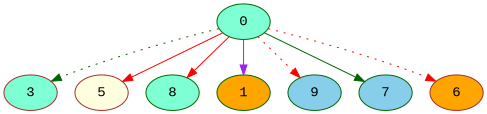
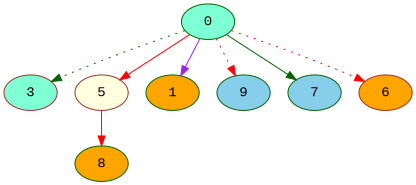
edge "0" -> "8": now "5" -> "8"
node "8": fillcolor aquamarine -> orange
